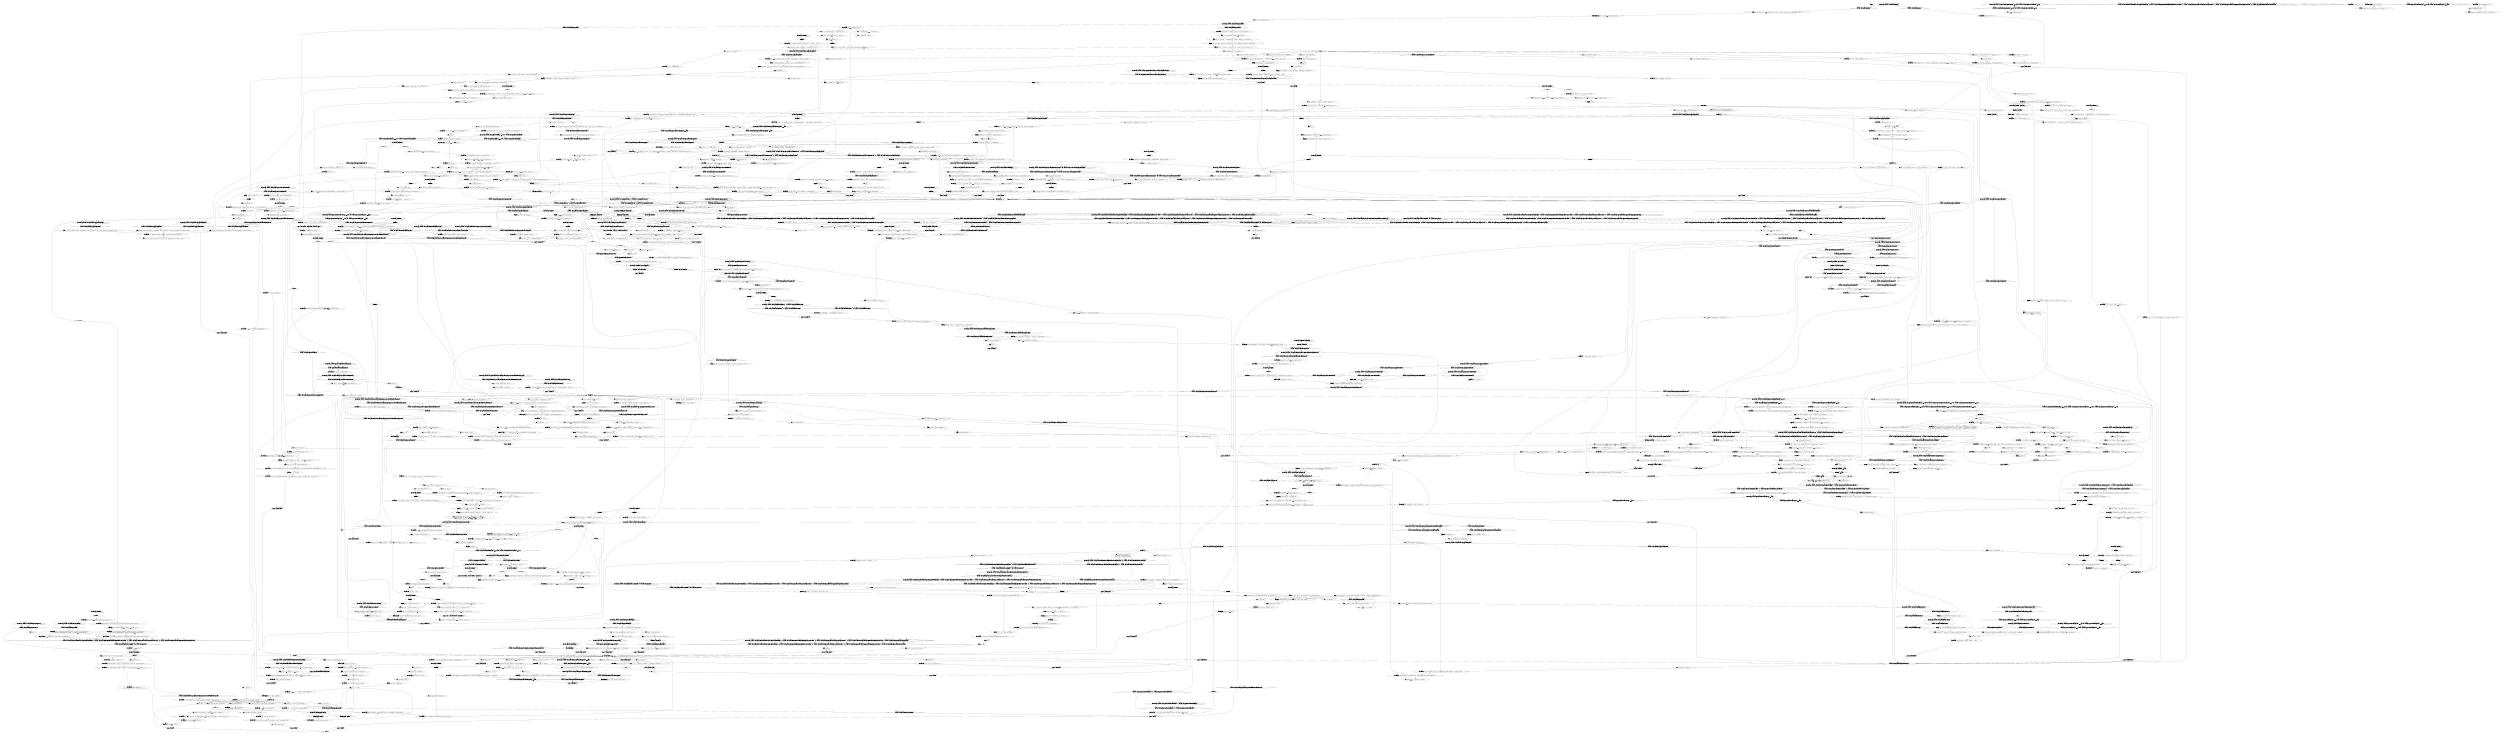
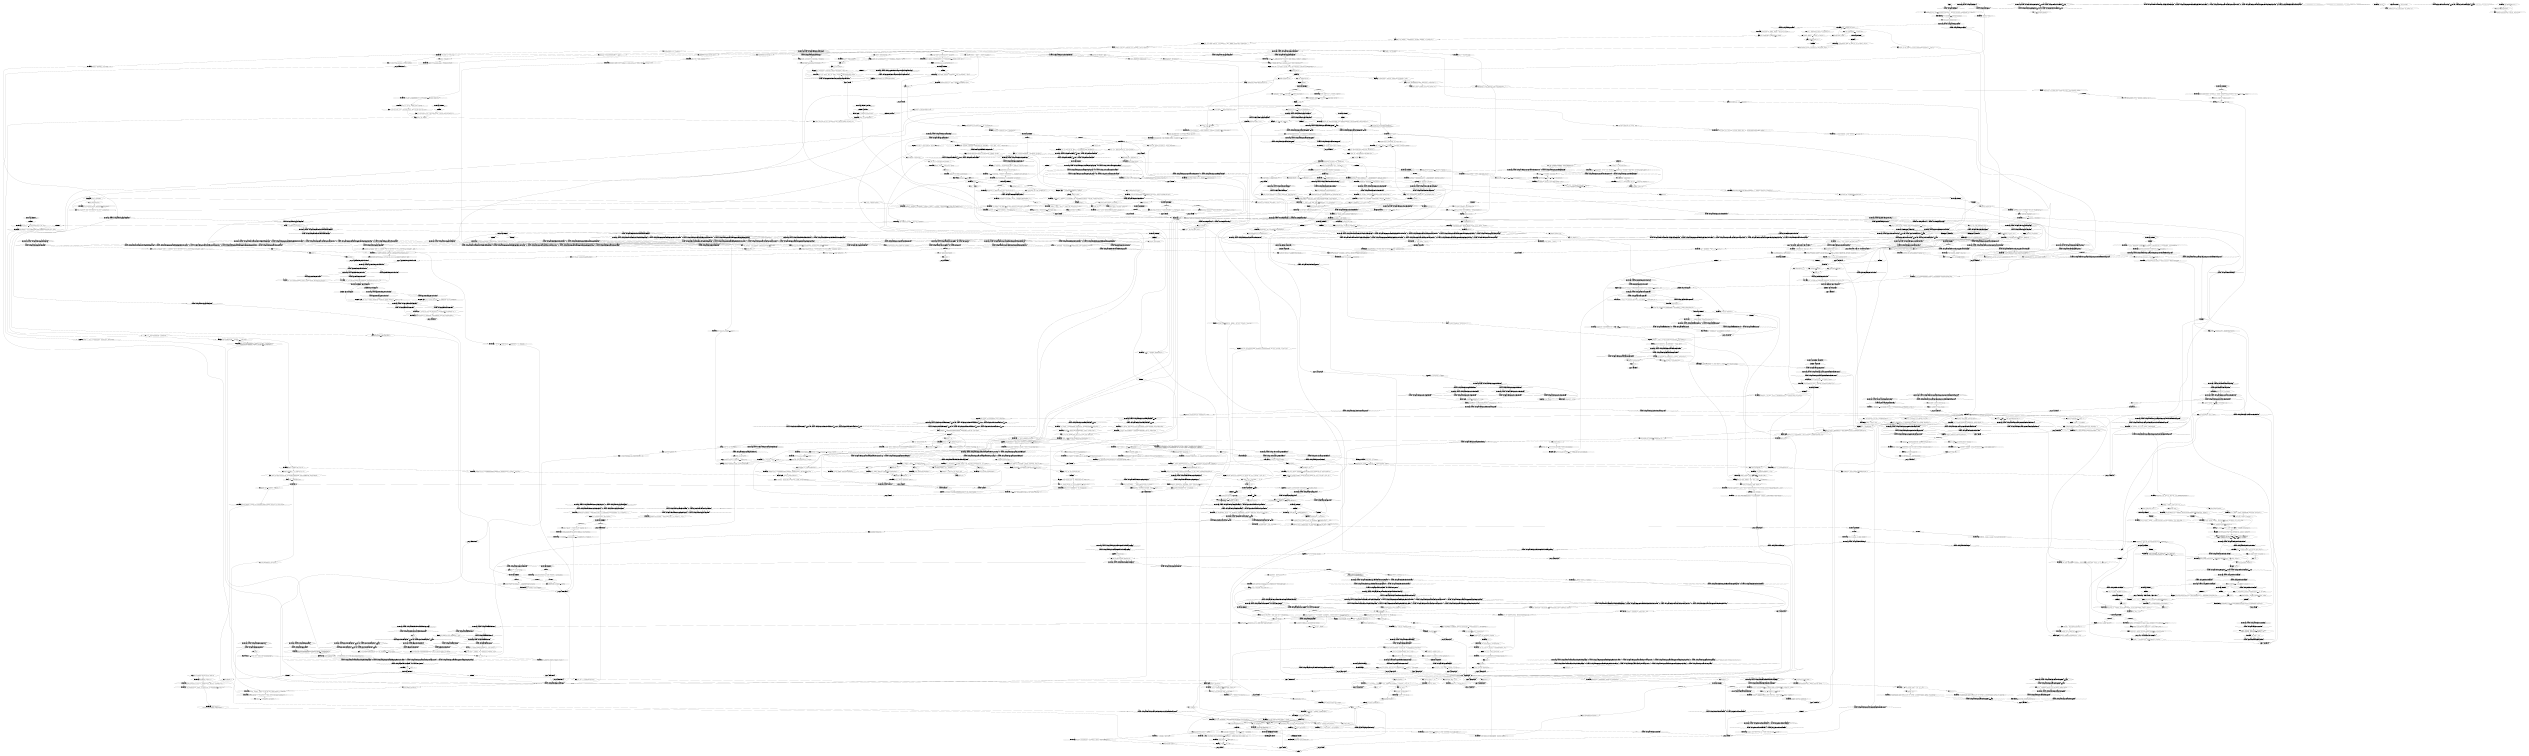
node "我能看出你在RCM被教导得很好": label "我能看出你在RCM被教导得很好" -> "ROUTE"
node "You: “金说过的。”": added
